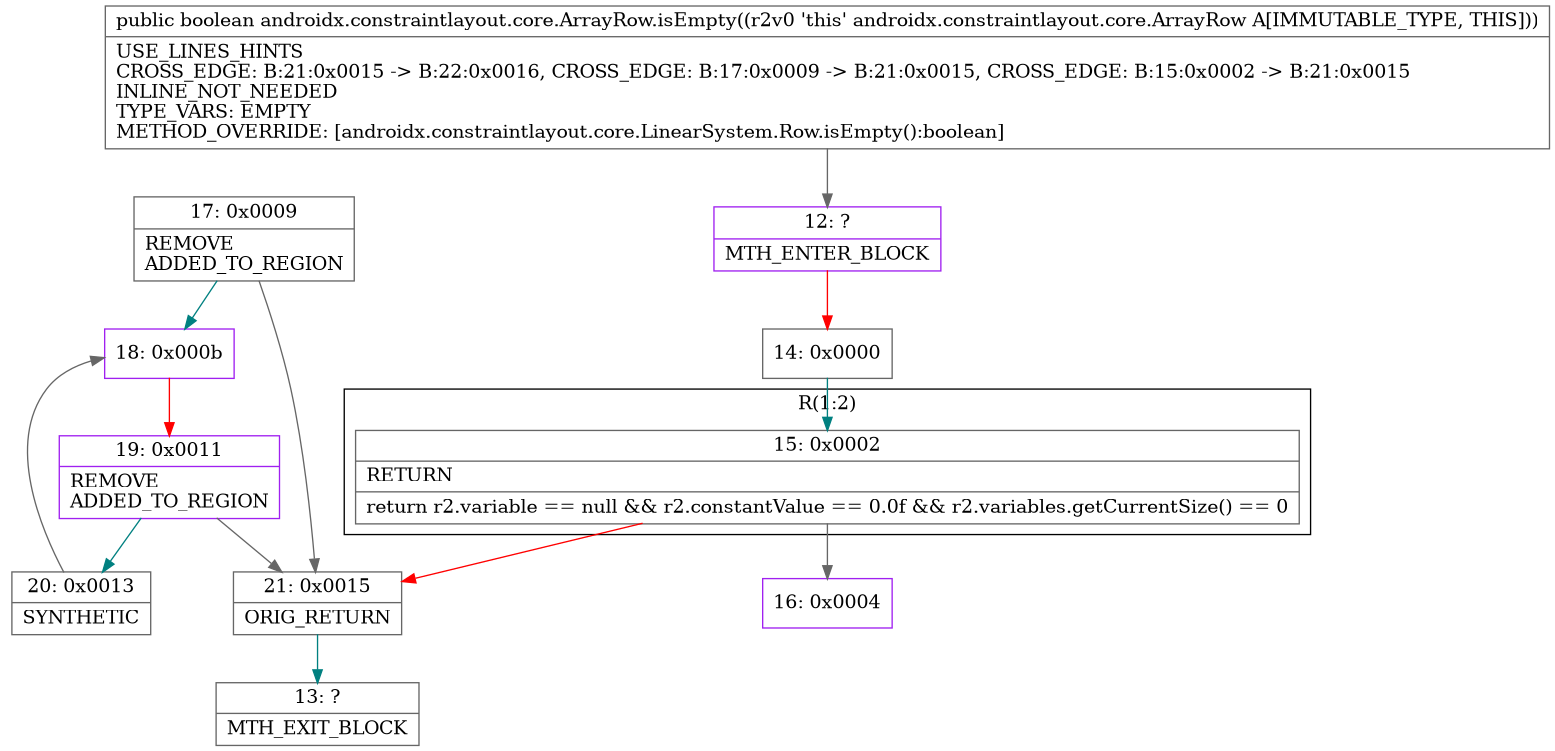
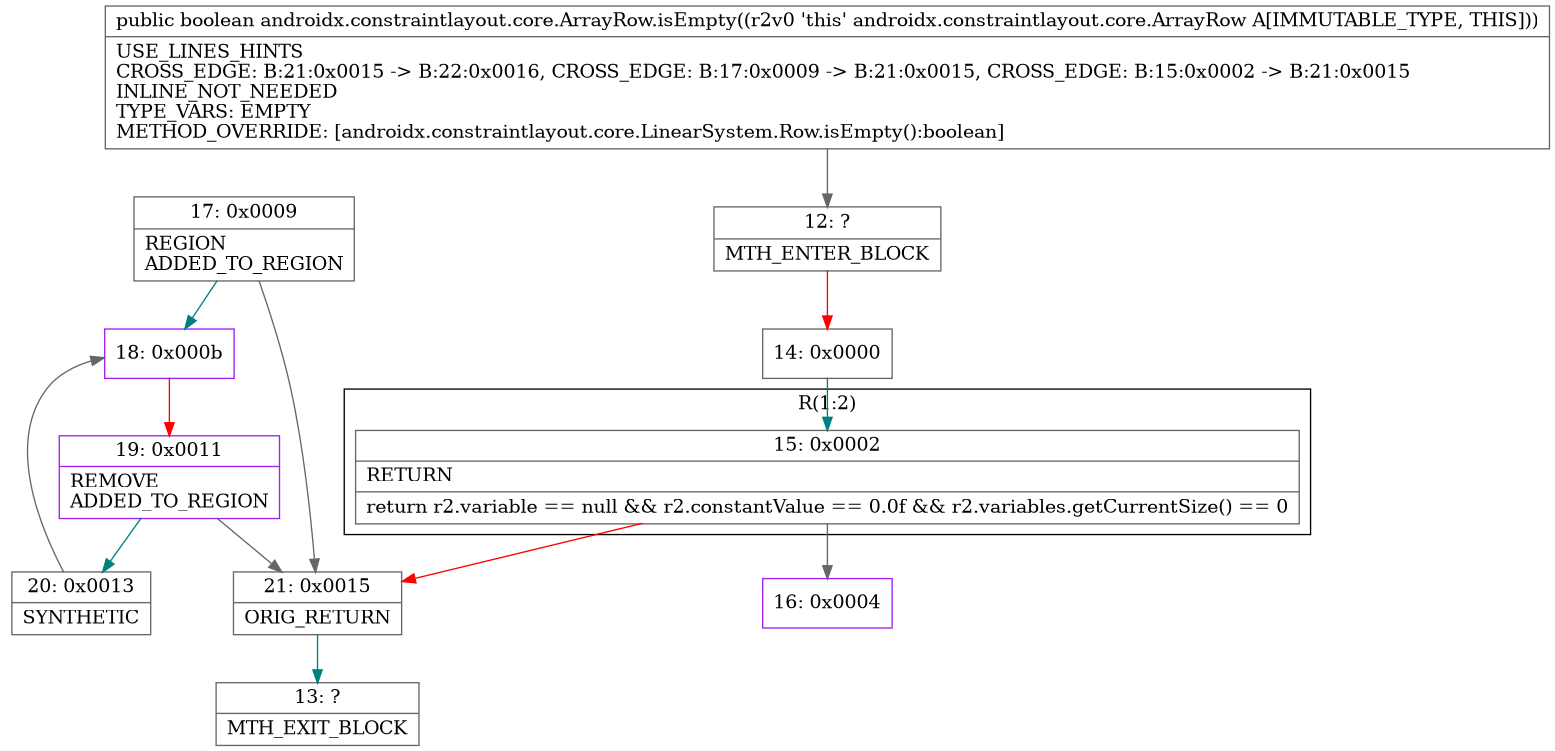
node "12: ?": color purple -> gray40
node "17: 0x0009": text "REMOVE" -> "REGION"
